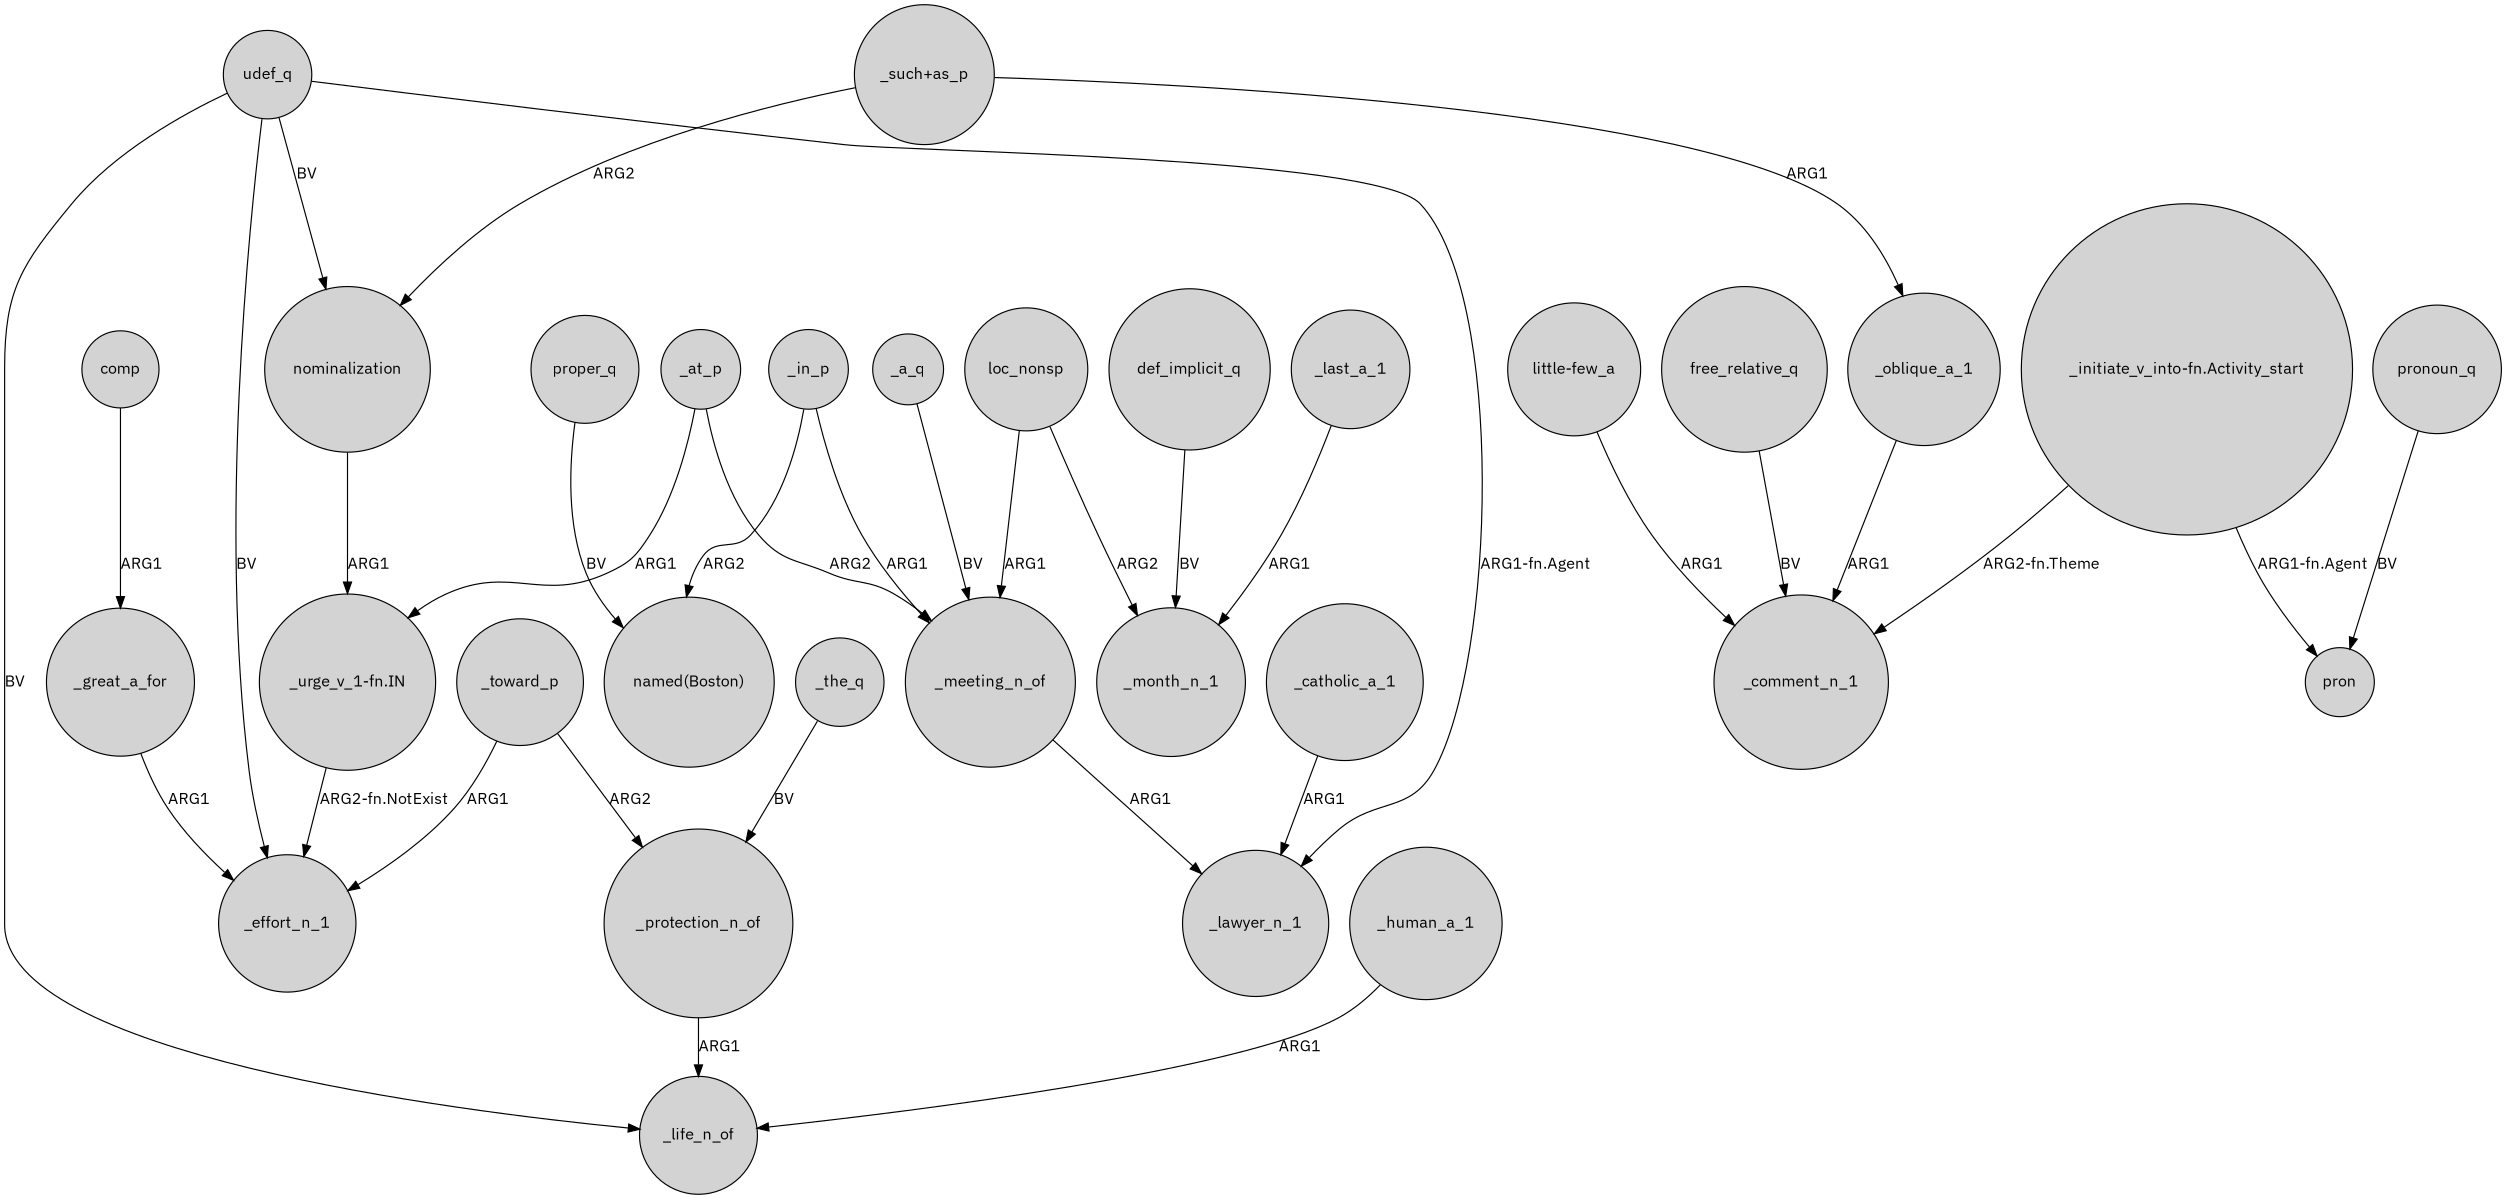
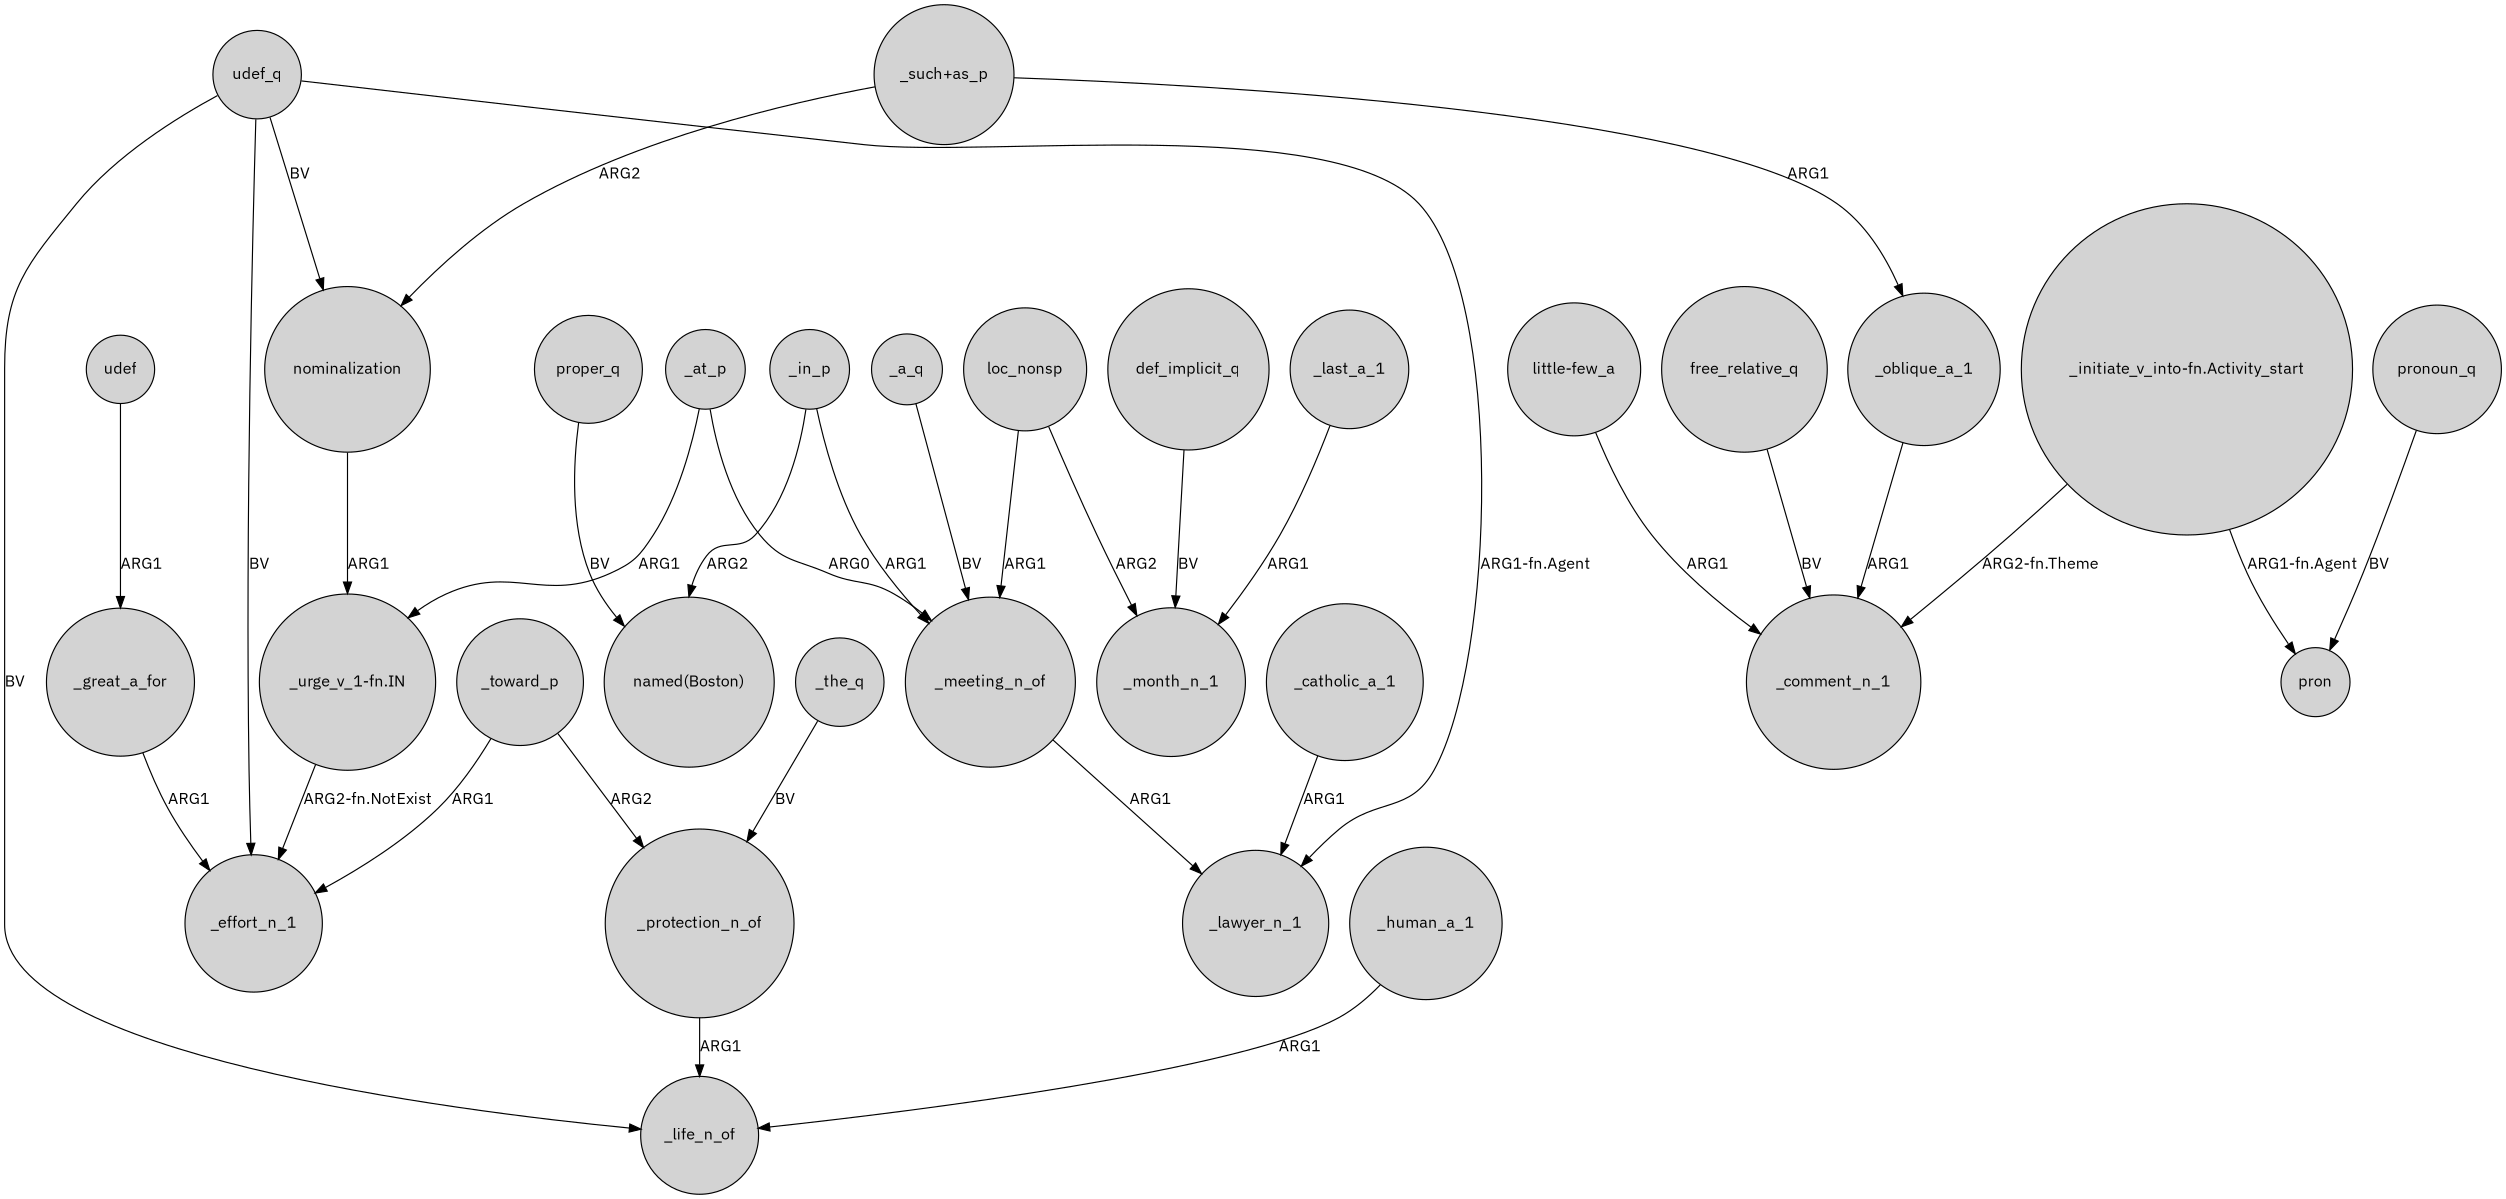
node "comp": label "comp" -> "udef"
edge "_at_p" -> "_meeting_n_of": label "ARG2" -> "ARG0"
